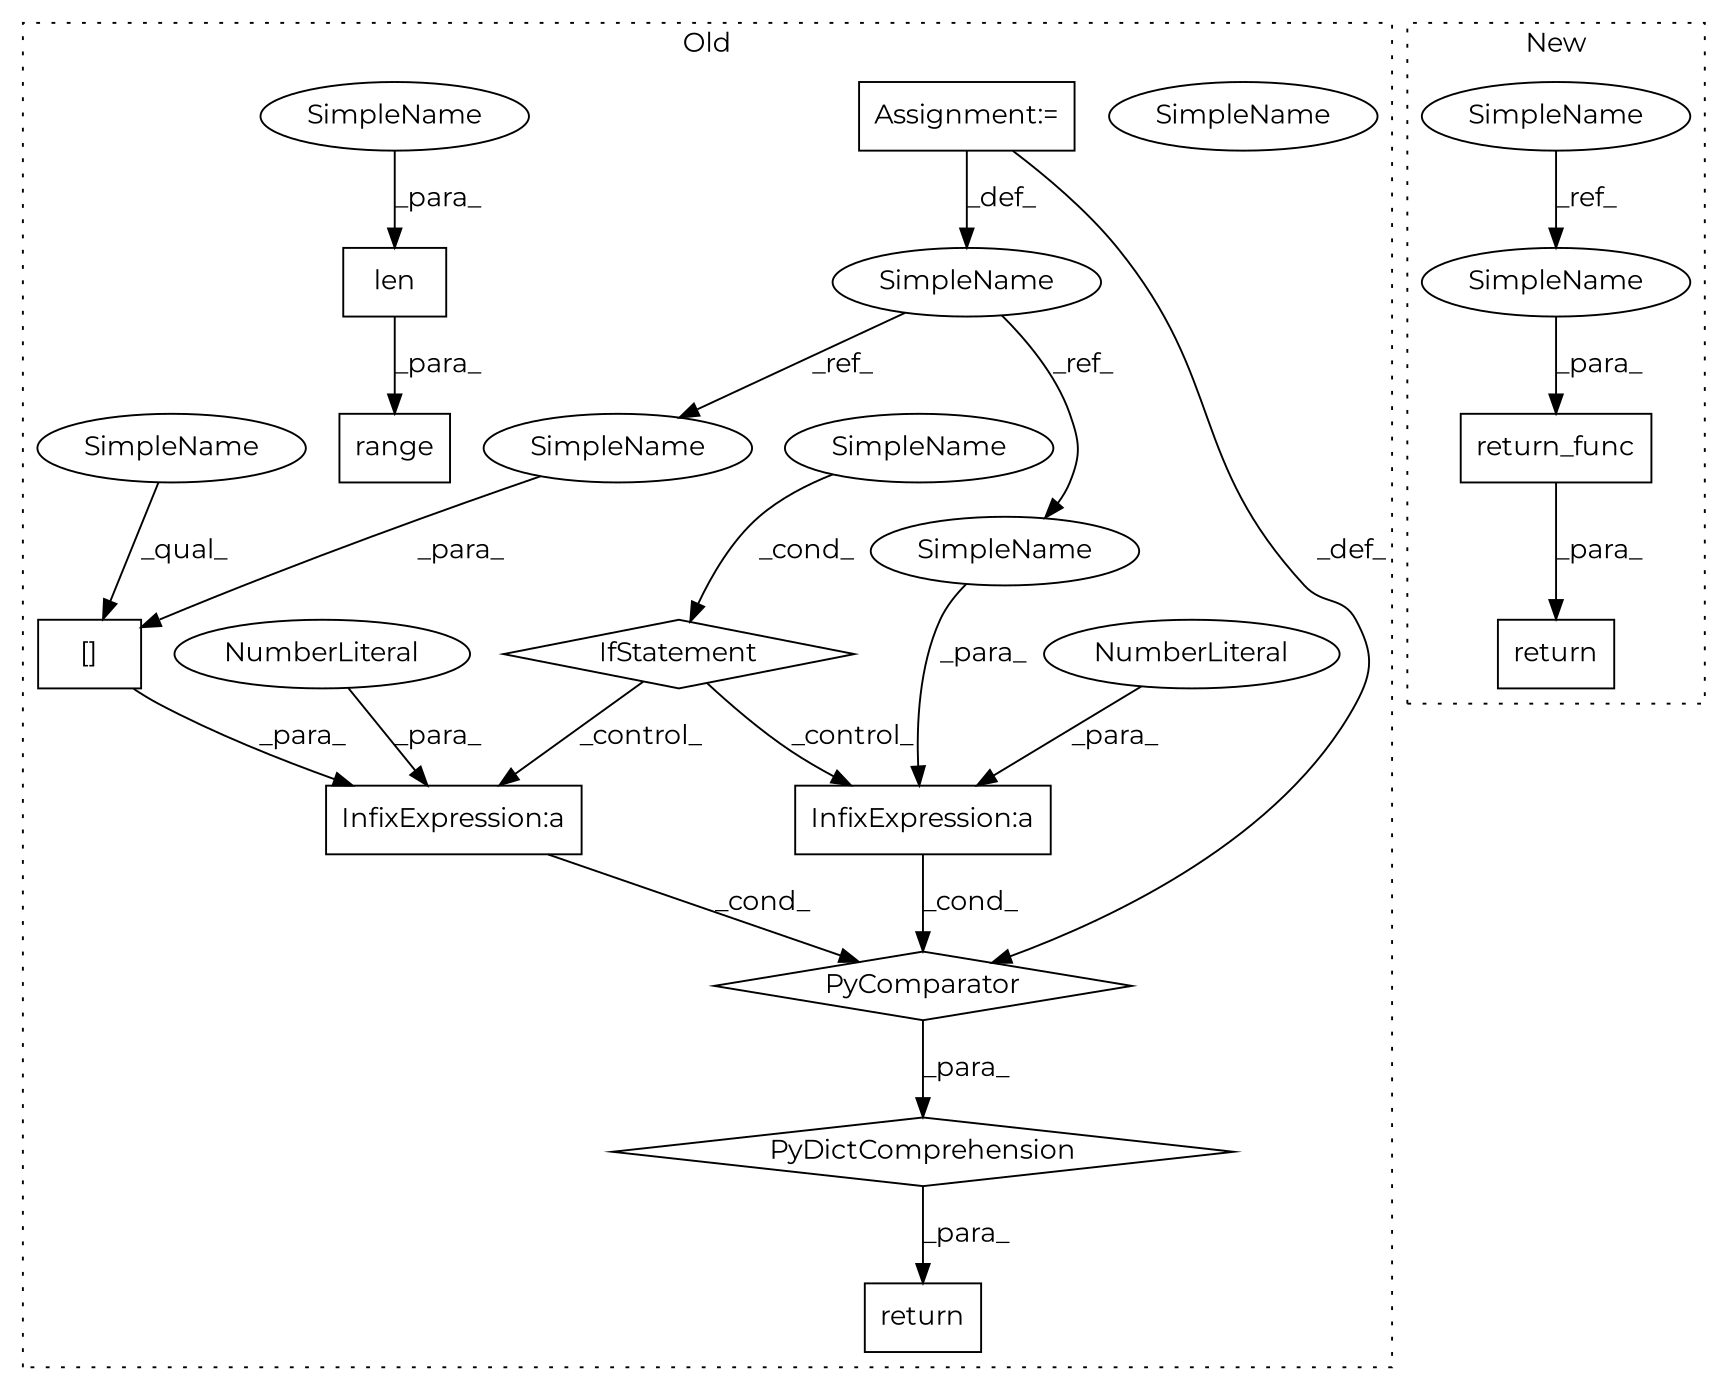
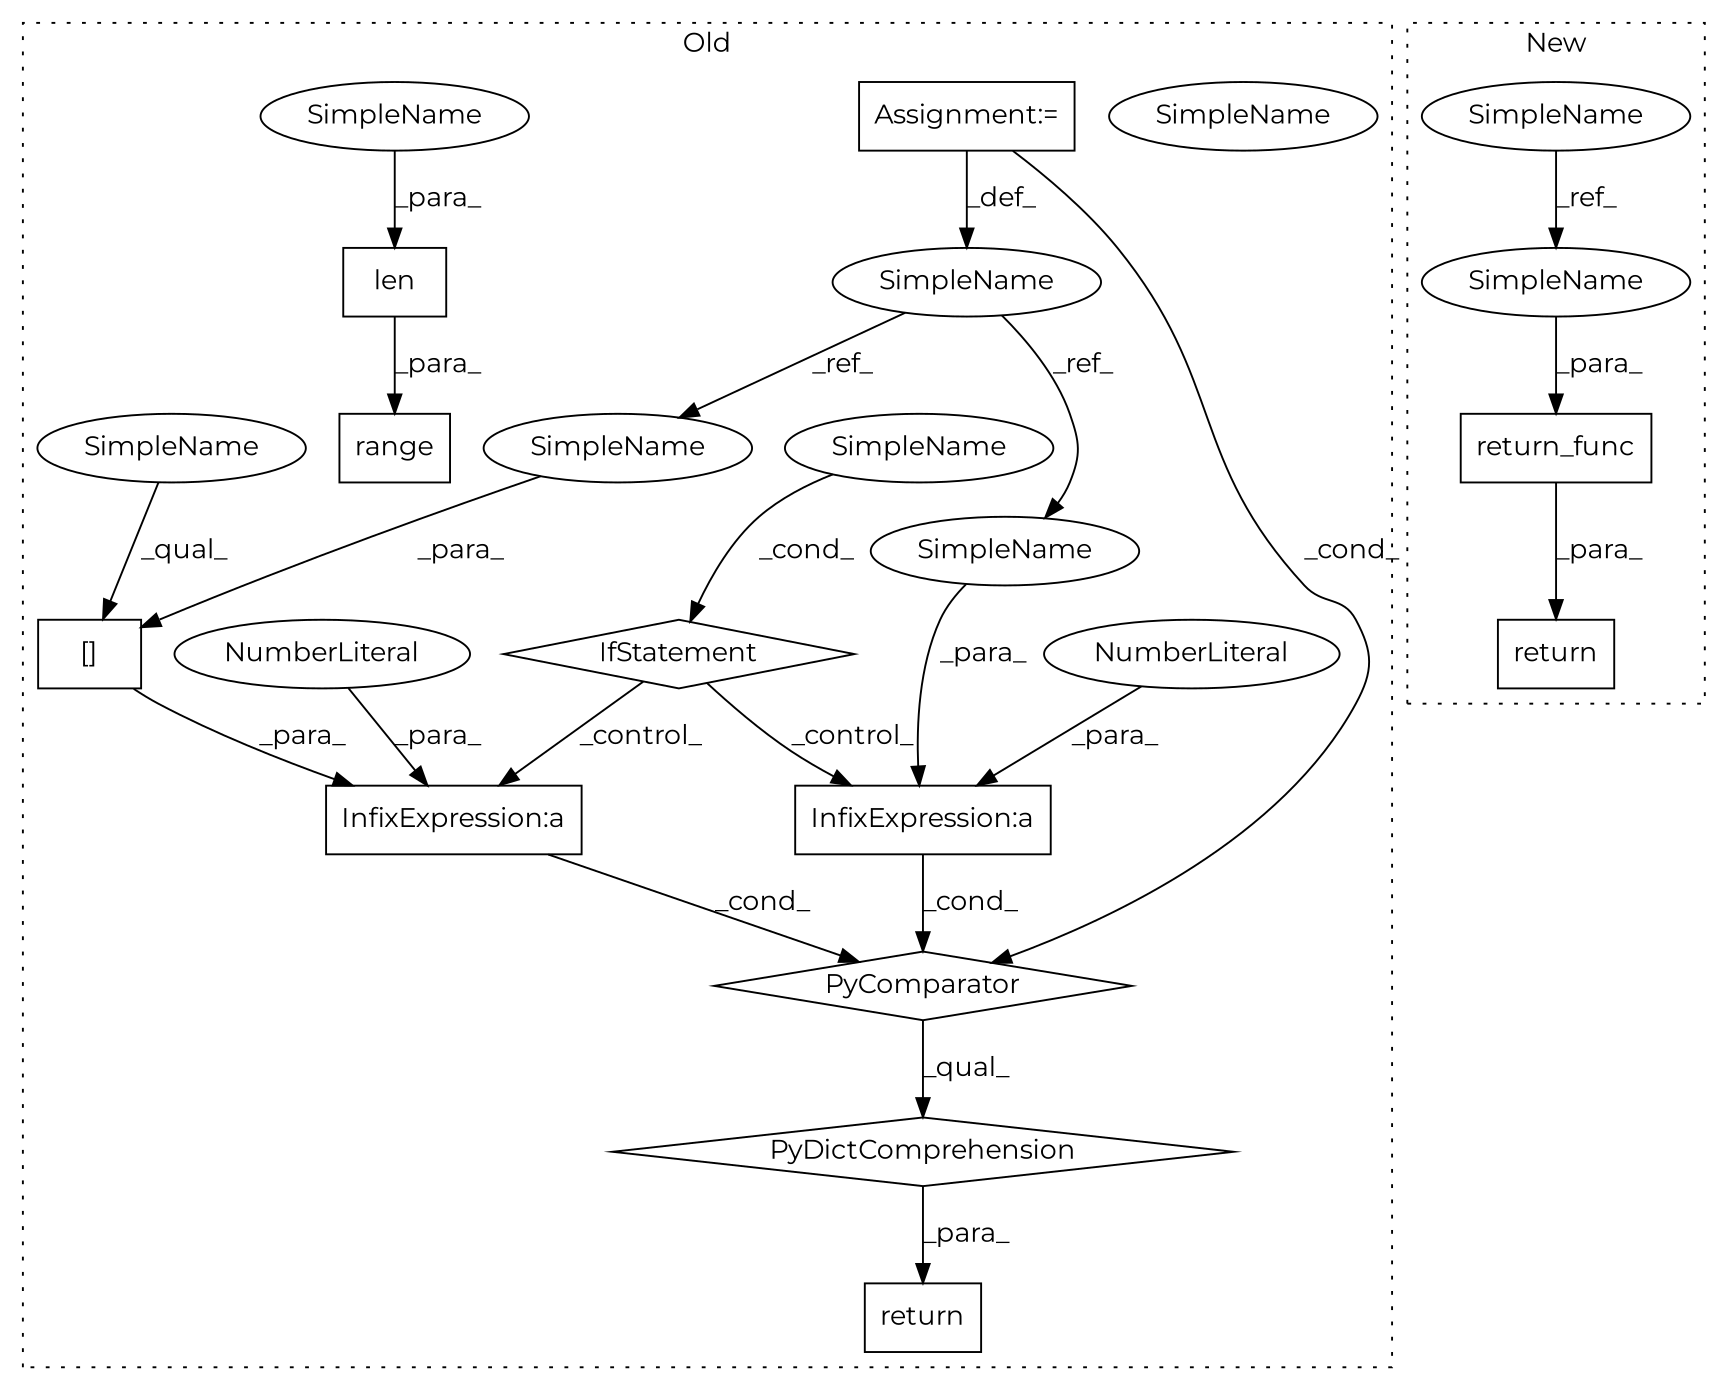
edge "Assignment:=" -> "PyComparator": label "_def_" -> "_cond_"
edge "PyComparator" -> "PyDictComprehension": label "_para_" -> "_qual_"
